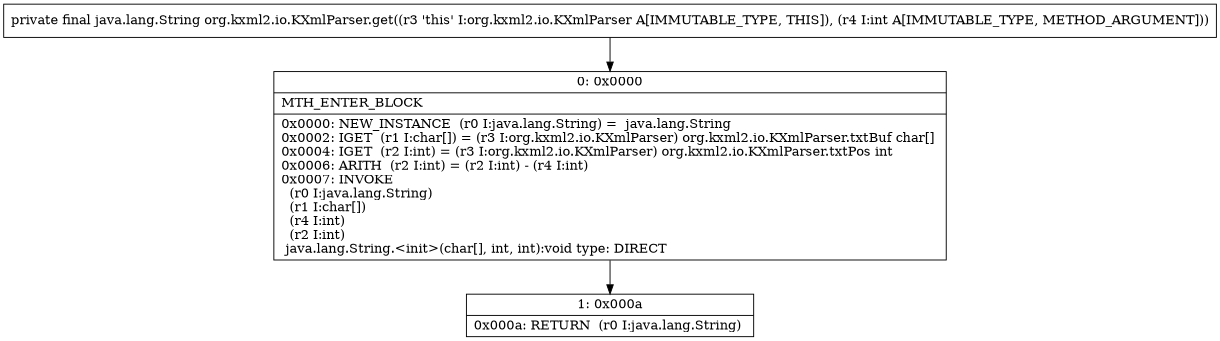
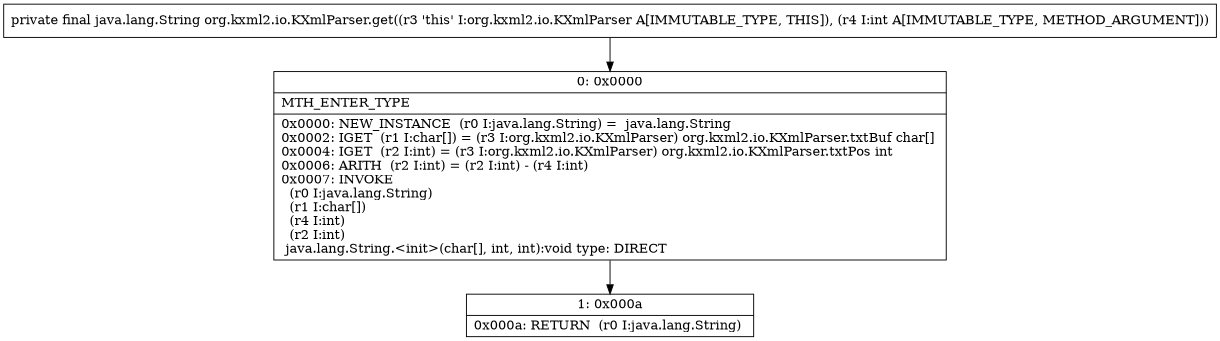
node "0: 0x0000": text "MTH_ENTER_BLOCK" -> "MTH_ENTER_TYPE"
